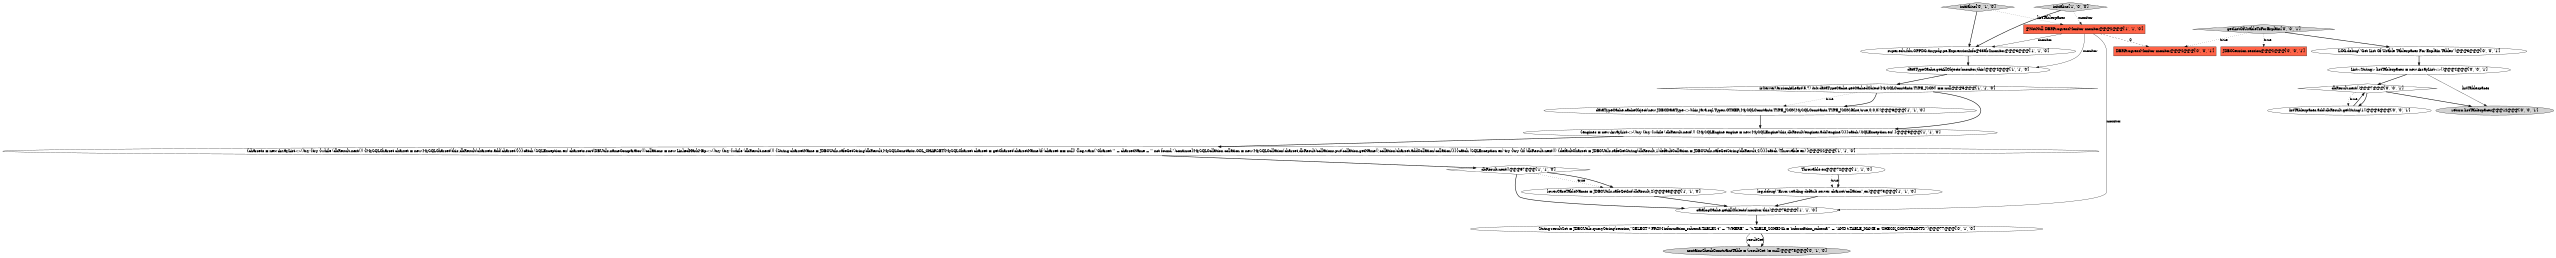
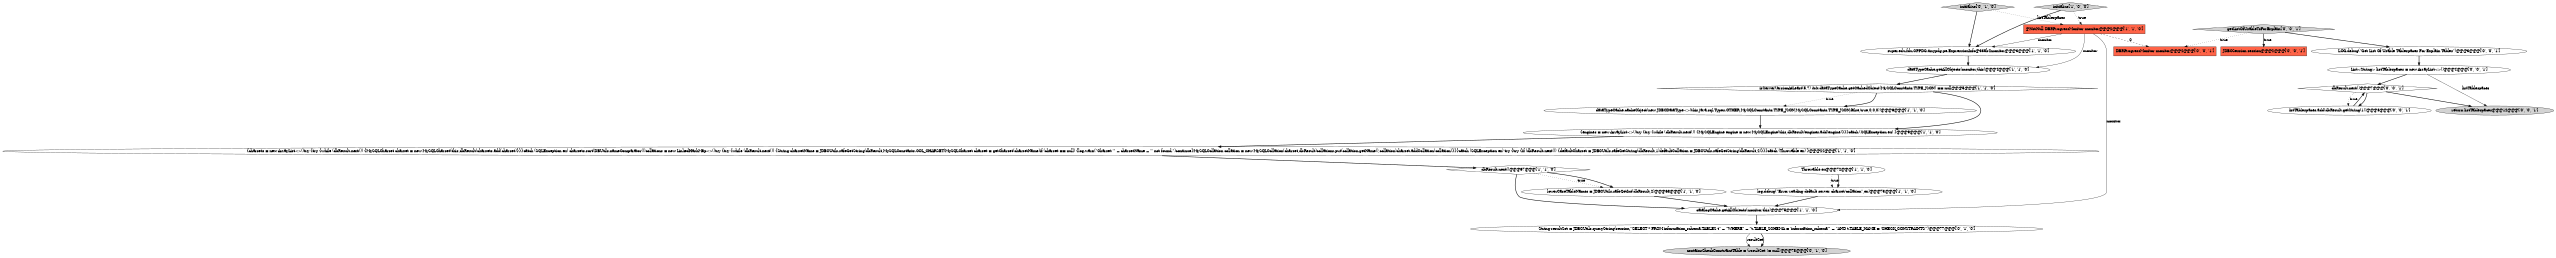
edge "initialize['1', '0', '0']" -> "@NotNull DBRProgressMonitor monitor@@@2@@@['1', '1', '0']": label "monitor" -> "true"
edge "getListOfUsableTsForExplain['0', '0', '1']" -> "JDBCSession session@@@2@@@['0', '0', '1']": style dotted -> bold
